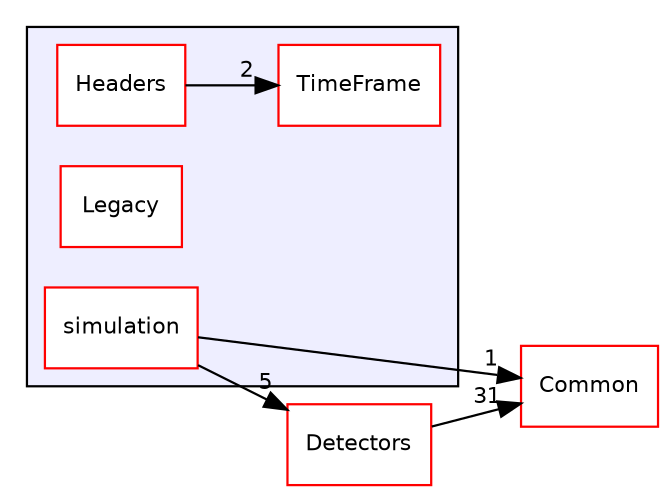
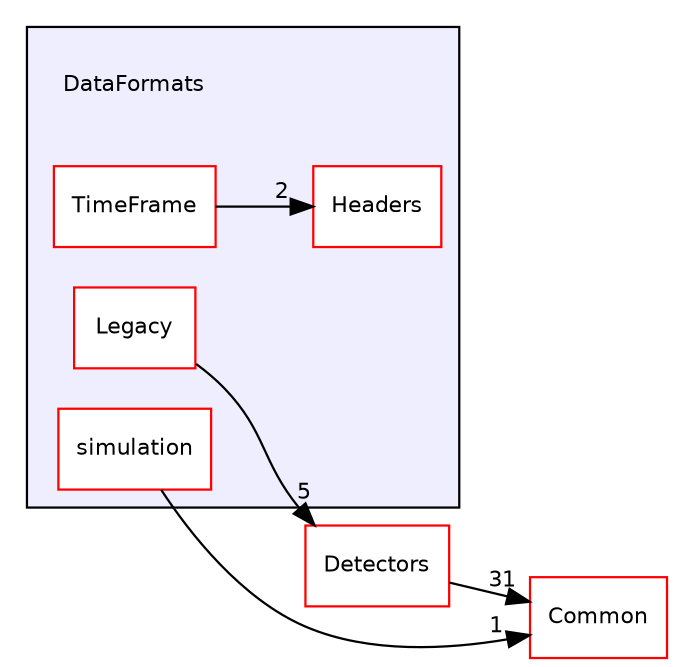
node "DataFormats": added
edge "Headers" -> "TimeFrame": reversed
edge "simulation" -> "Detectors": now "Legacy" -> "Detectors"
